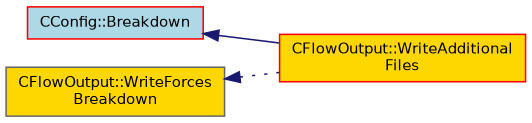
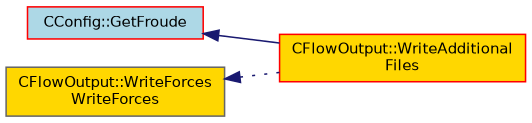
node "CConfig::Breakdown": label "CConfig::Breakdown" -> "CConfig::GetFroude"
node "CFlowOutput::WriteForces Breakdown": label "CFlowOutput::WriteForces Breakdown" -> "CFlowOutput::WriteForces WriteForces"
